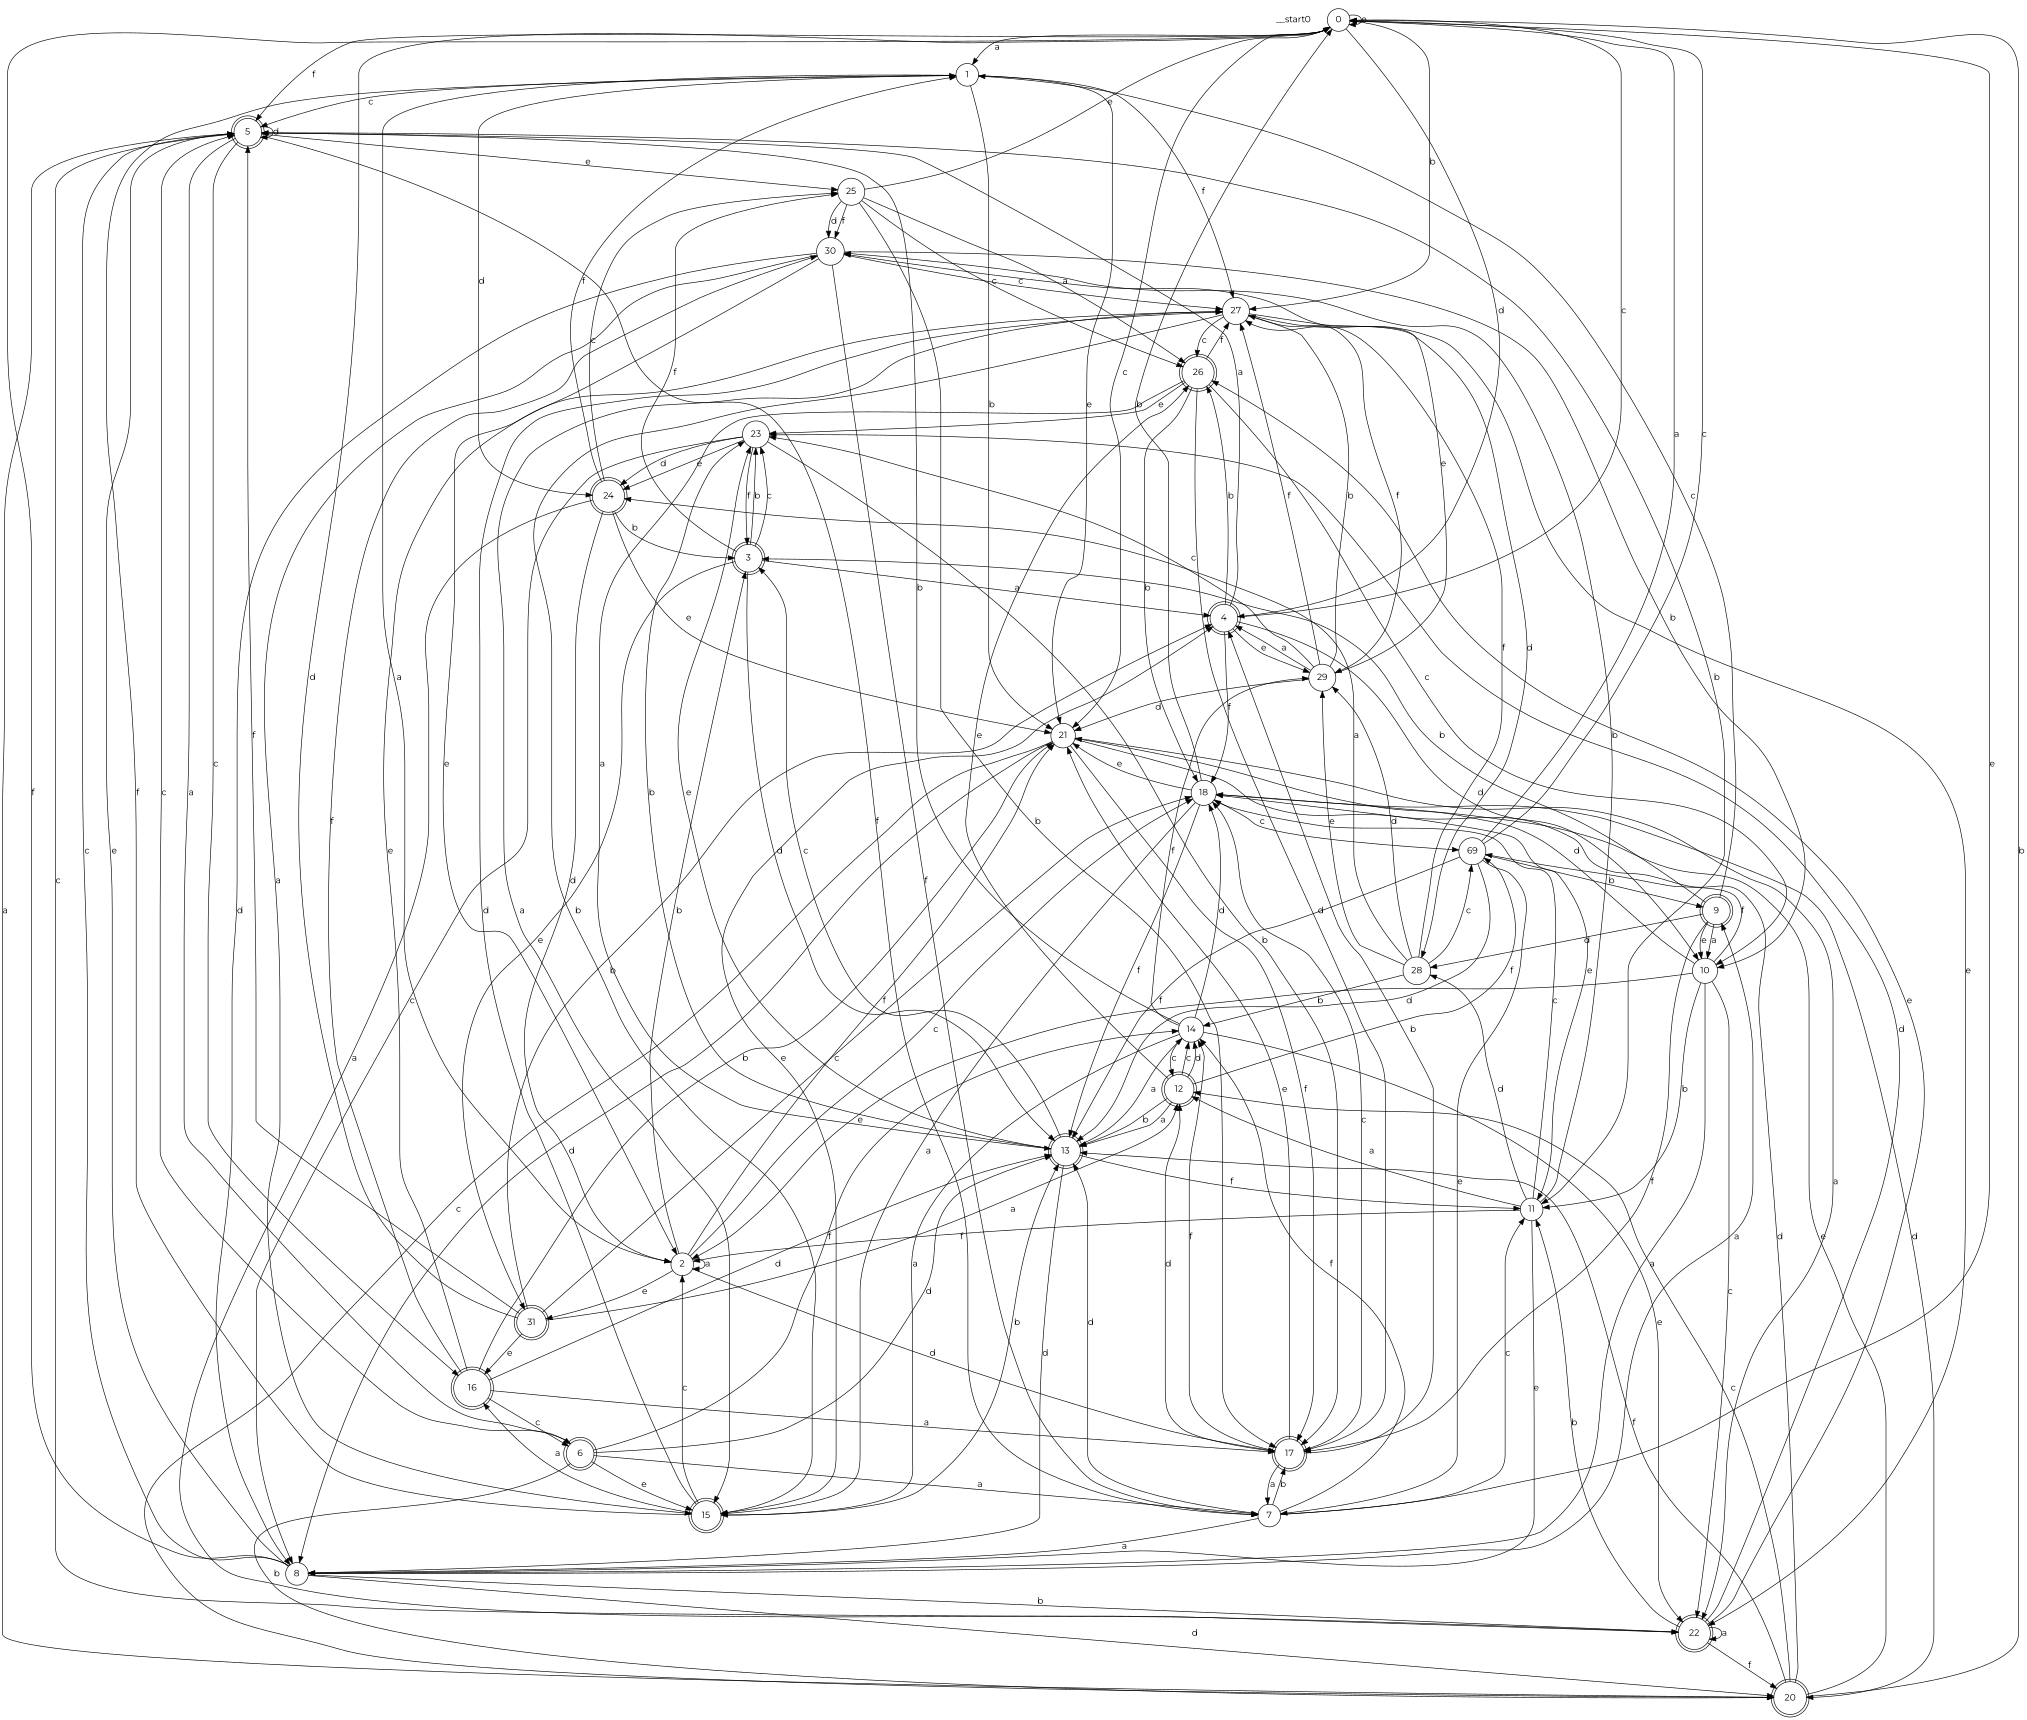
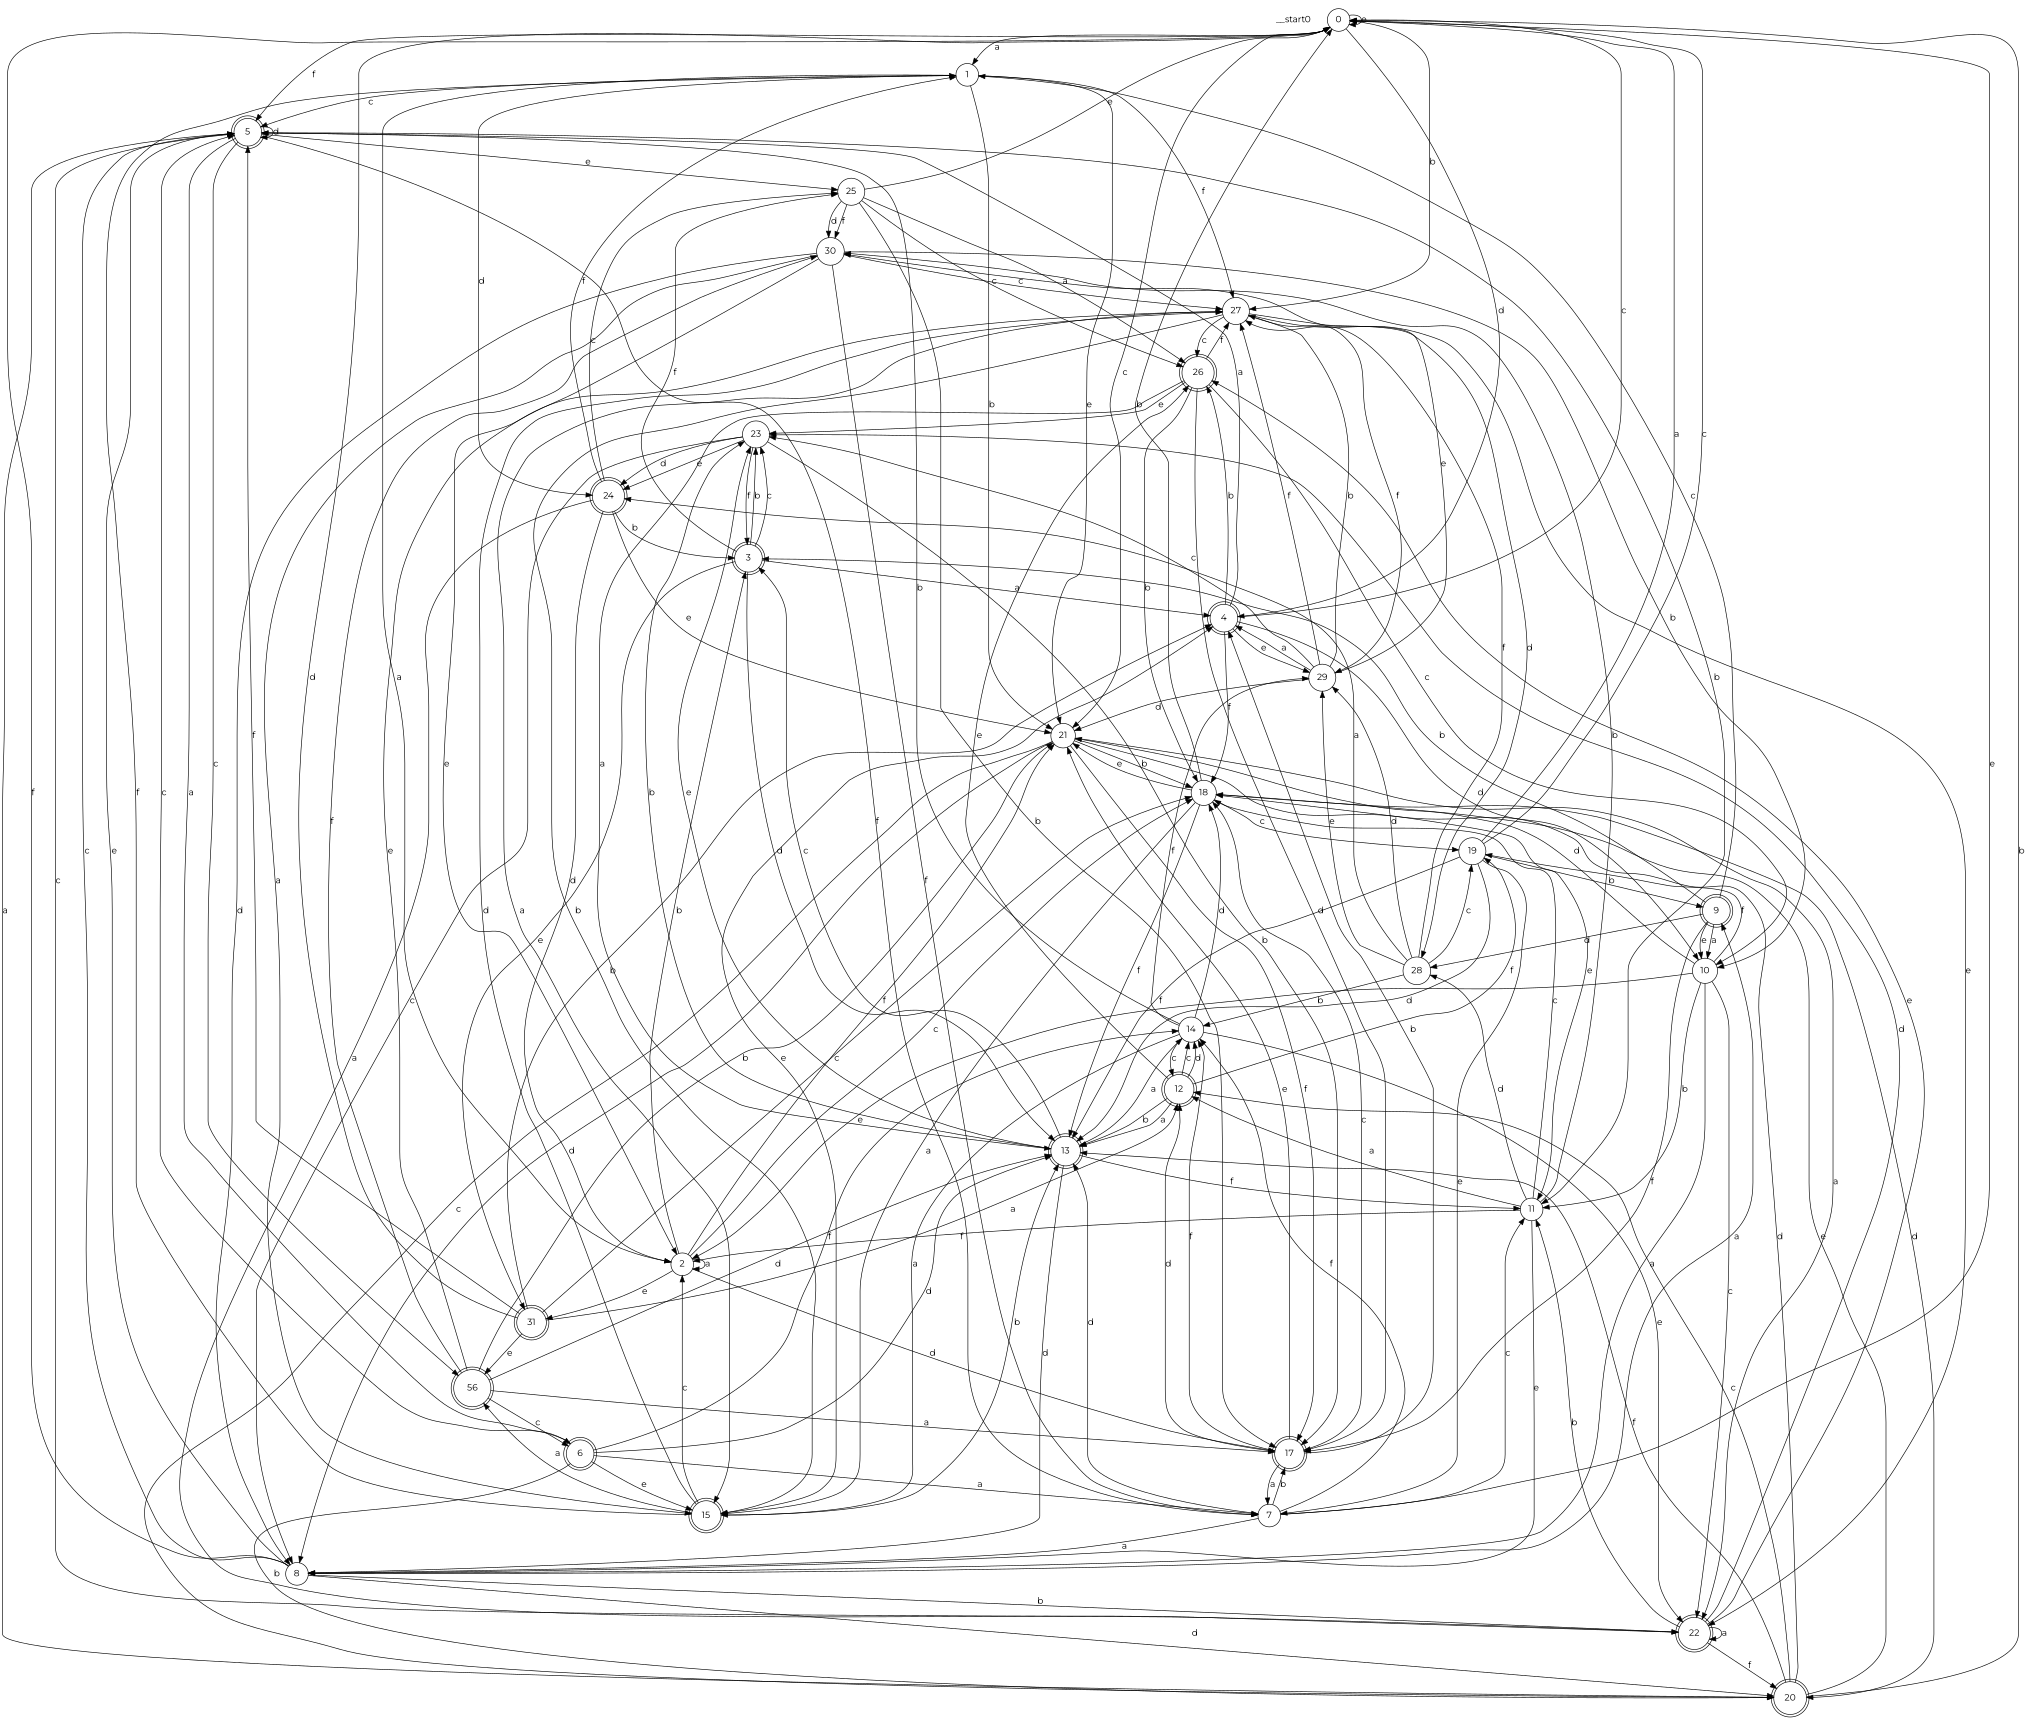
edge "21" -> "18": added, label "b"
node "69": label "69" -> "19"
node "16": label "16" -> "56"
